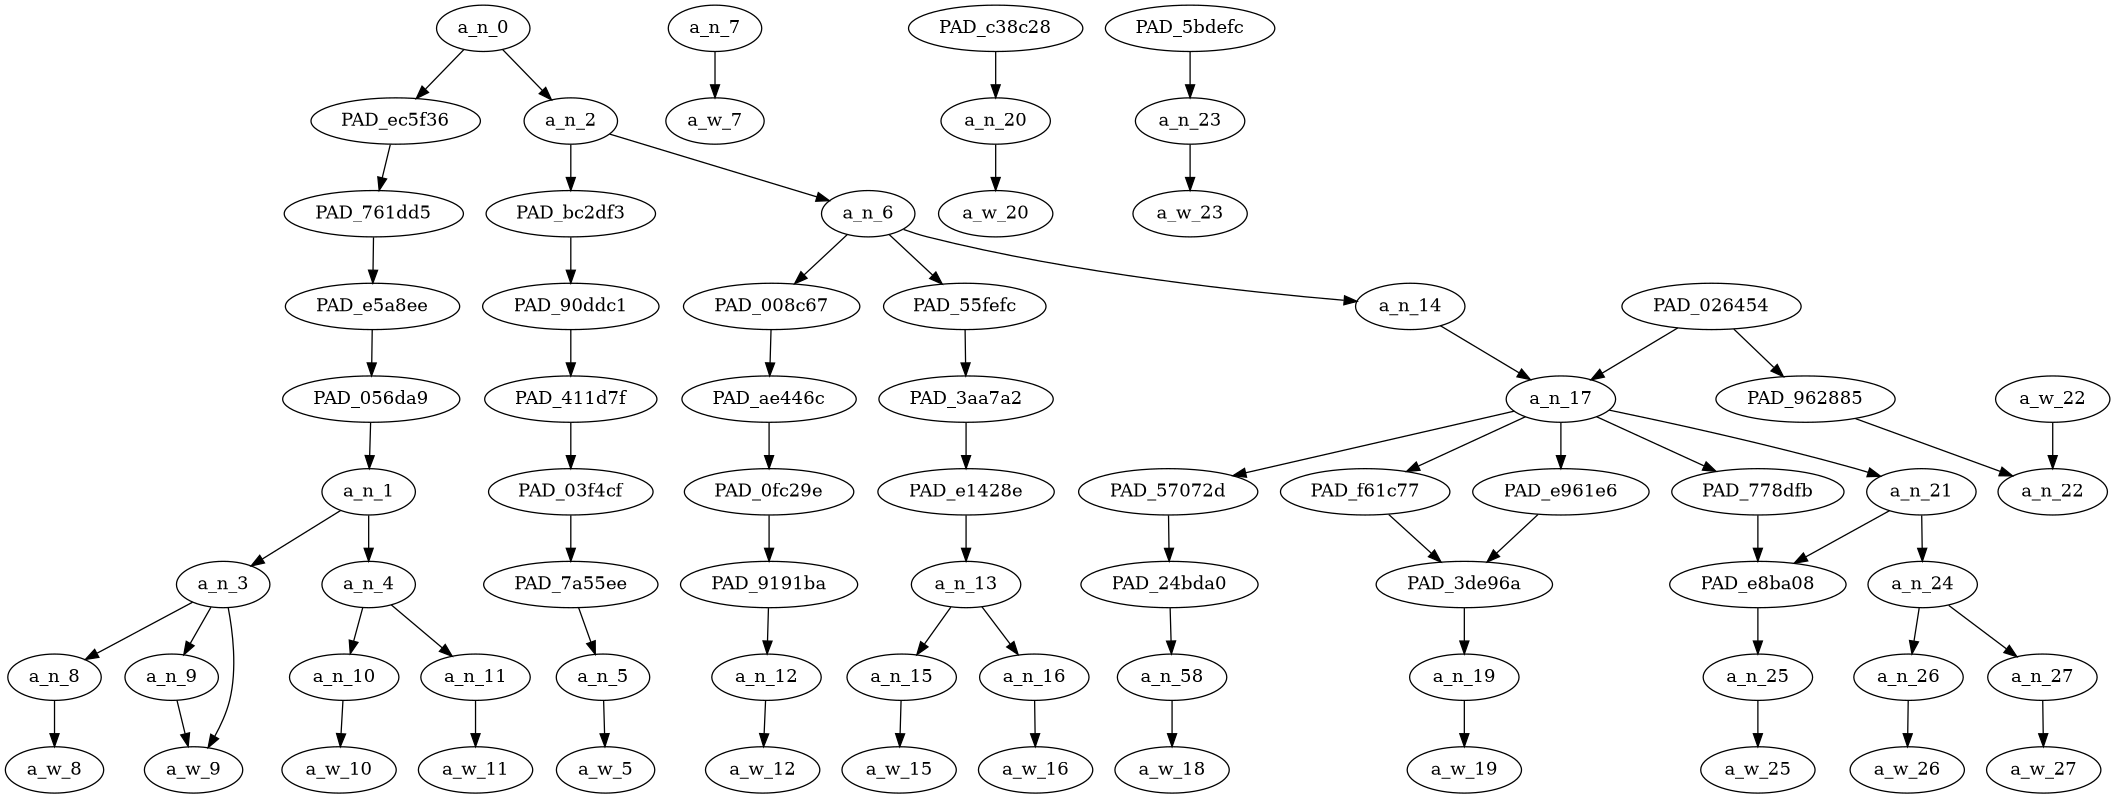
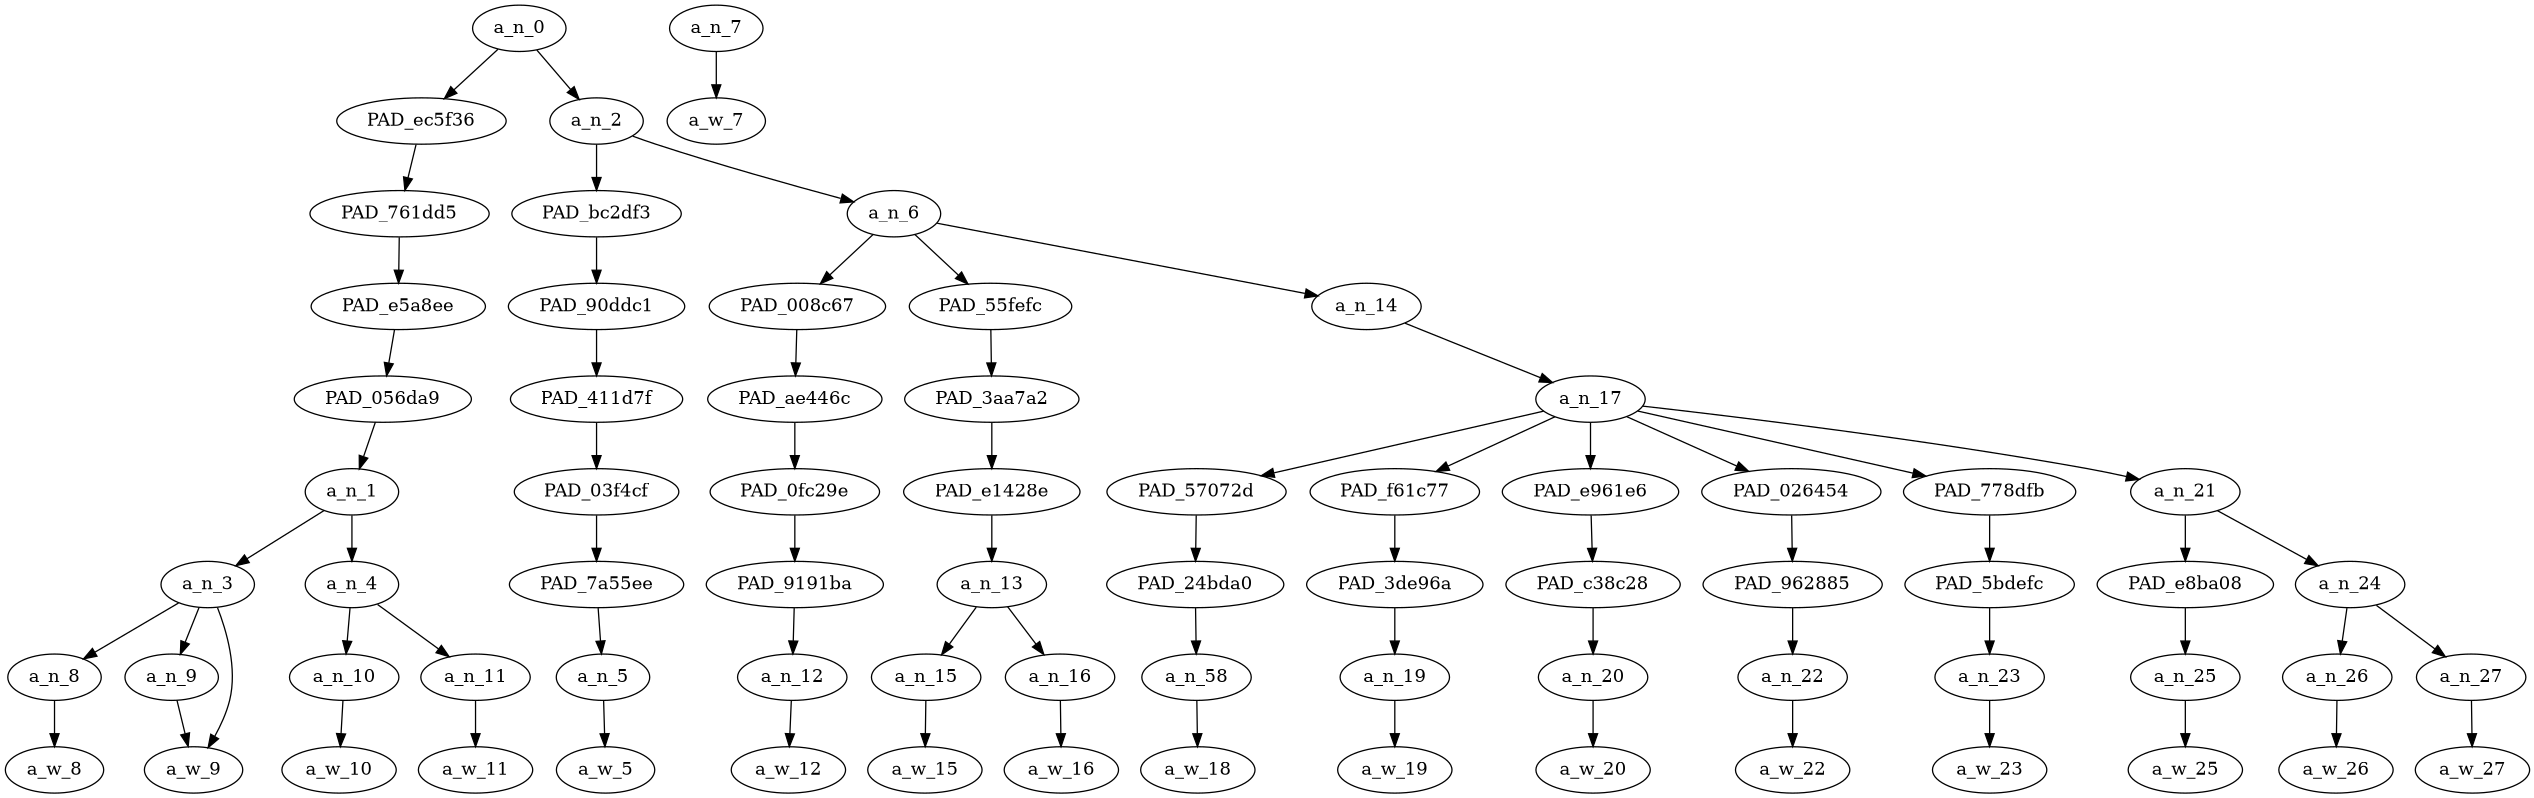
edge "PAD_026454" -> "a_n_17": reversed
edge "a_w_22" -> "a_n_22": reversed
edge "PAD_778dfb" -> "PAD_e8ba08": now "PAD_778dfb" -> "PAD_5bdefc"
edge "PAD_e961e6" -> "PAD_3de96a": now "PAD_e961e6" -> "PAD_c38c28"
